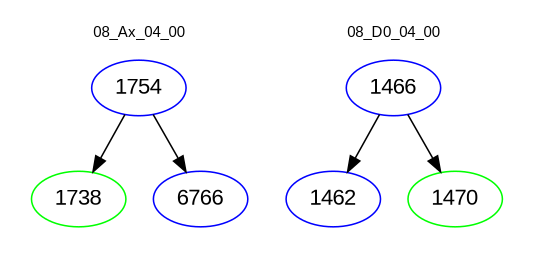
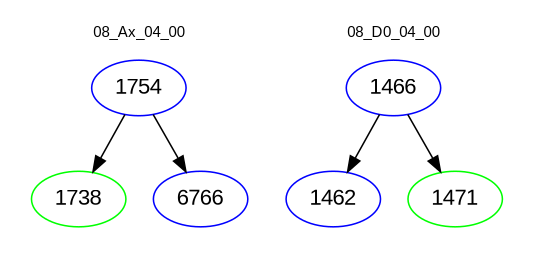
node "1470": label "1470" -> "1471"
